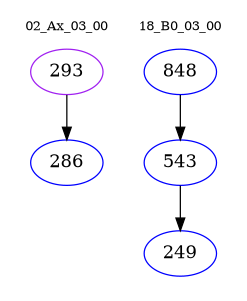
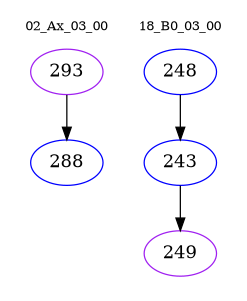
node "848": label "848" -> "248"
node "286": label "286" -> "288"
node "543": label "543" -> "243"
node "249": color blue -> purple
